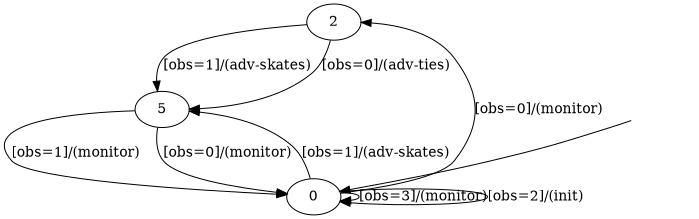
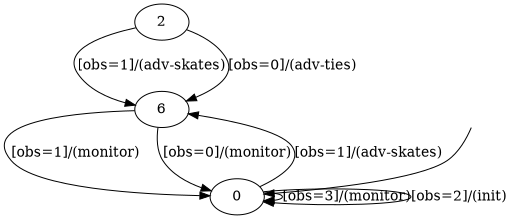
node "5": label "5" -> "6"
edge "0" -> "2": removed, label "[obs=0]/(monitor)"
